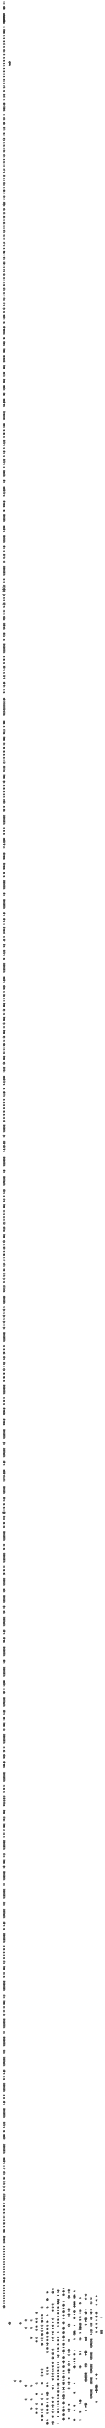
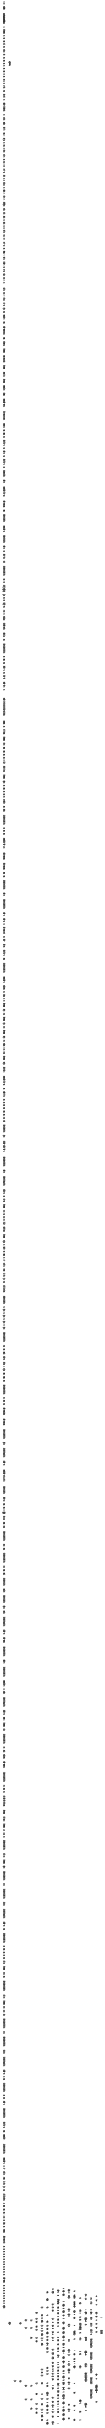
node "# 0x2a0e JUMPDEST PUSHX Data PUSHX Data JUMP": removed
node "# 0x2395 JUMPDEST PUSHX Data PUSHX Data JUMP": removed
